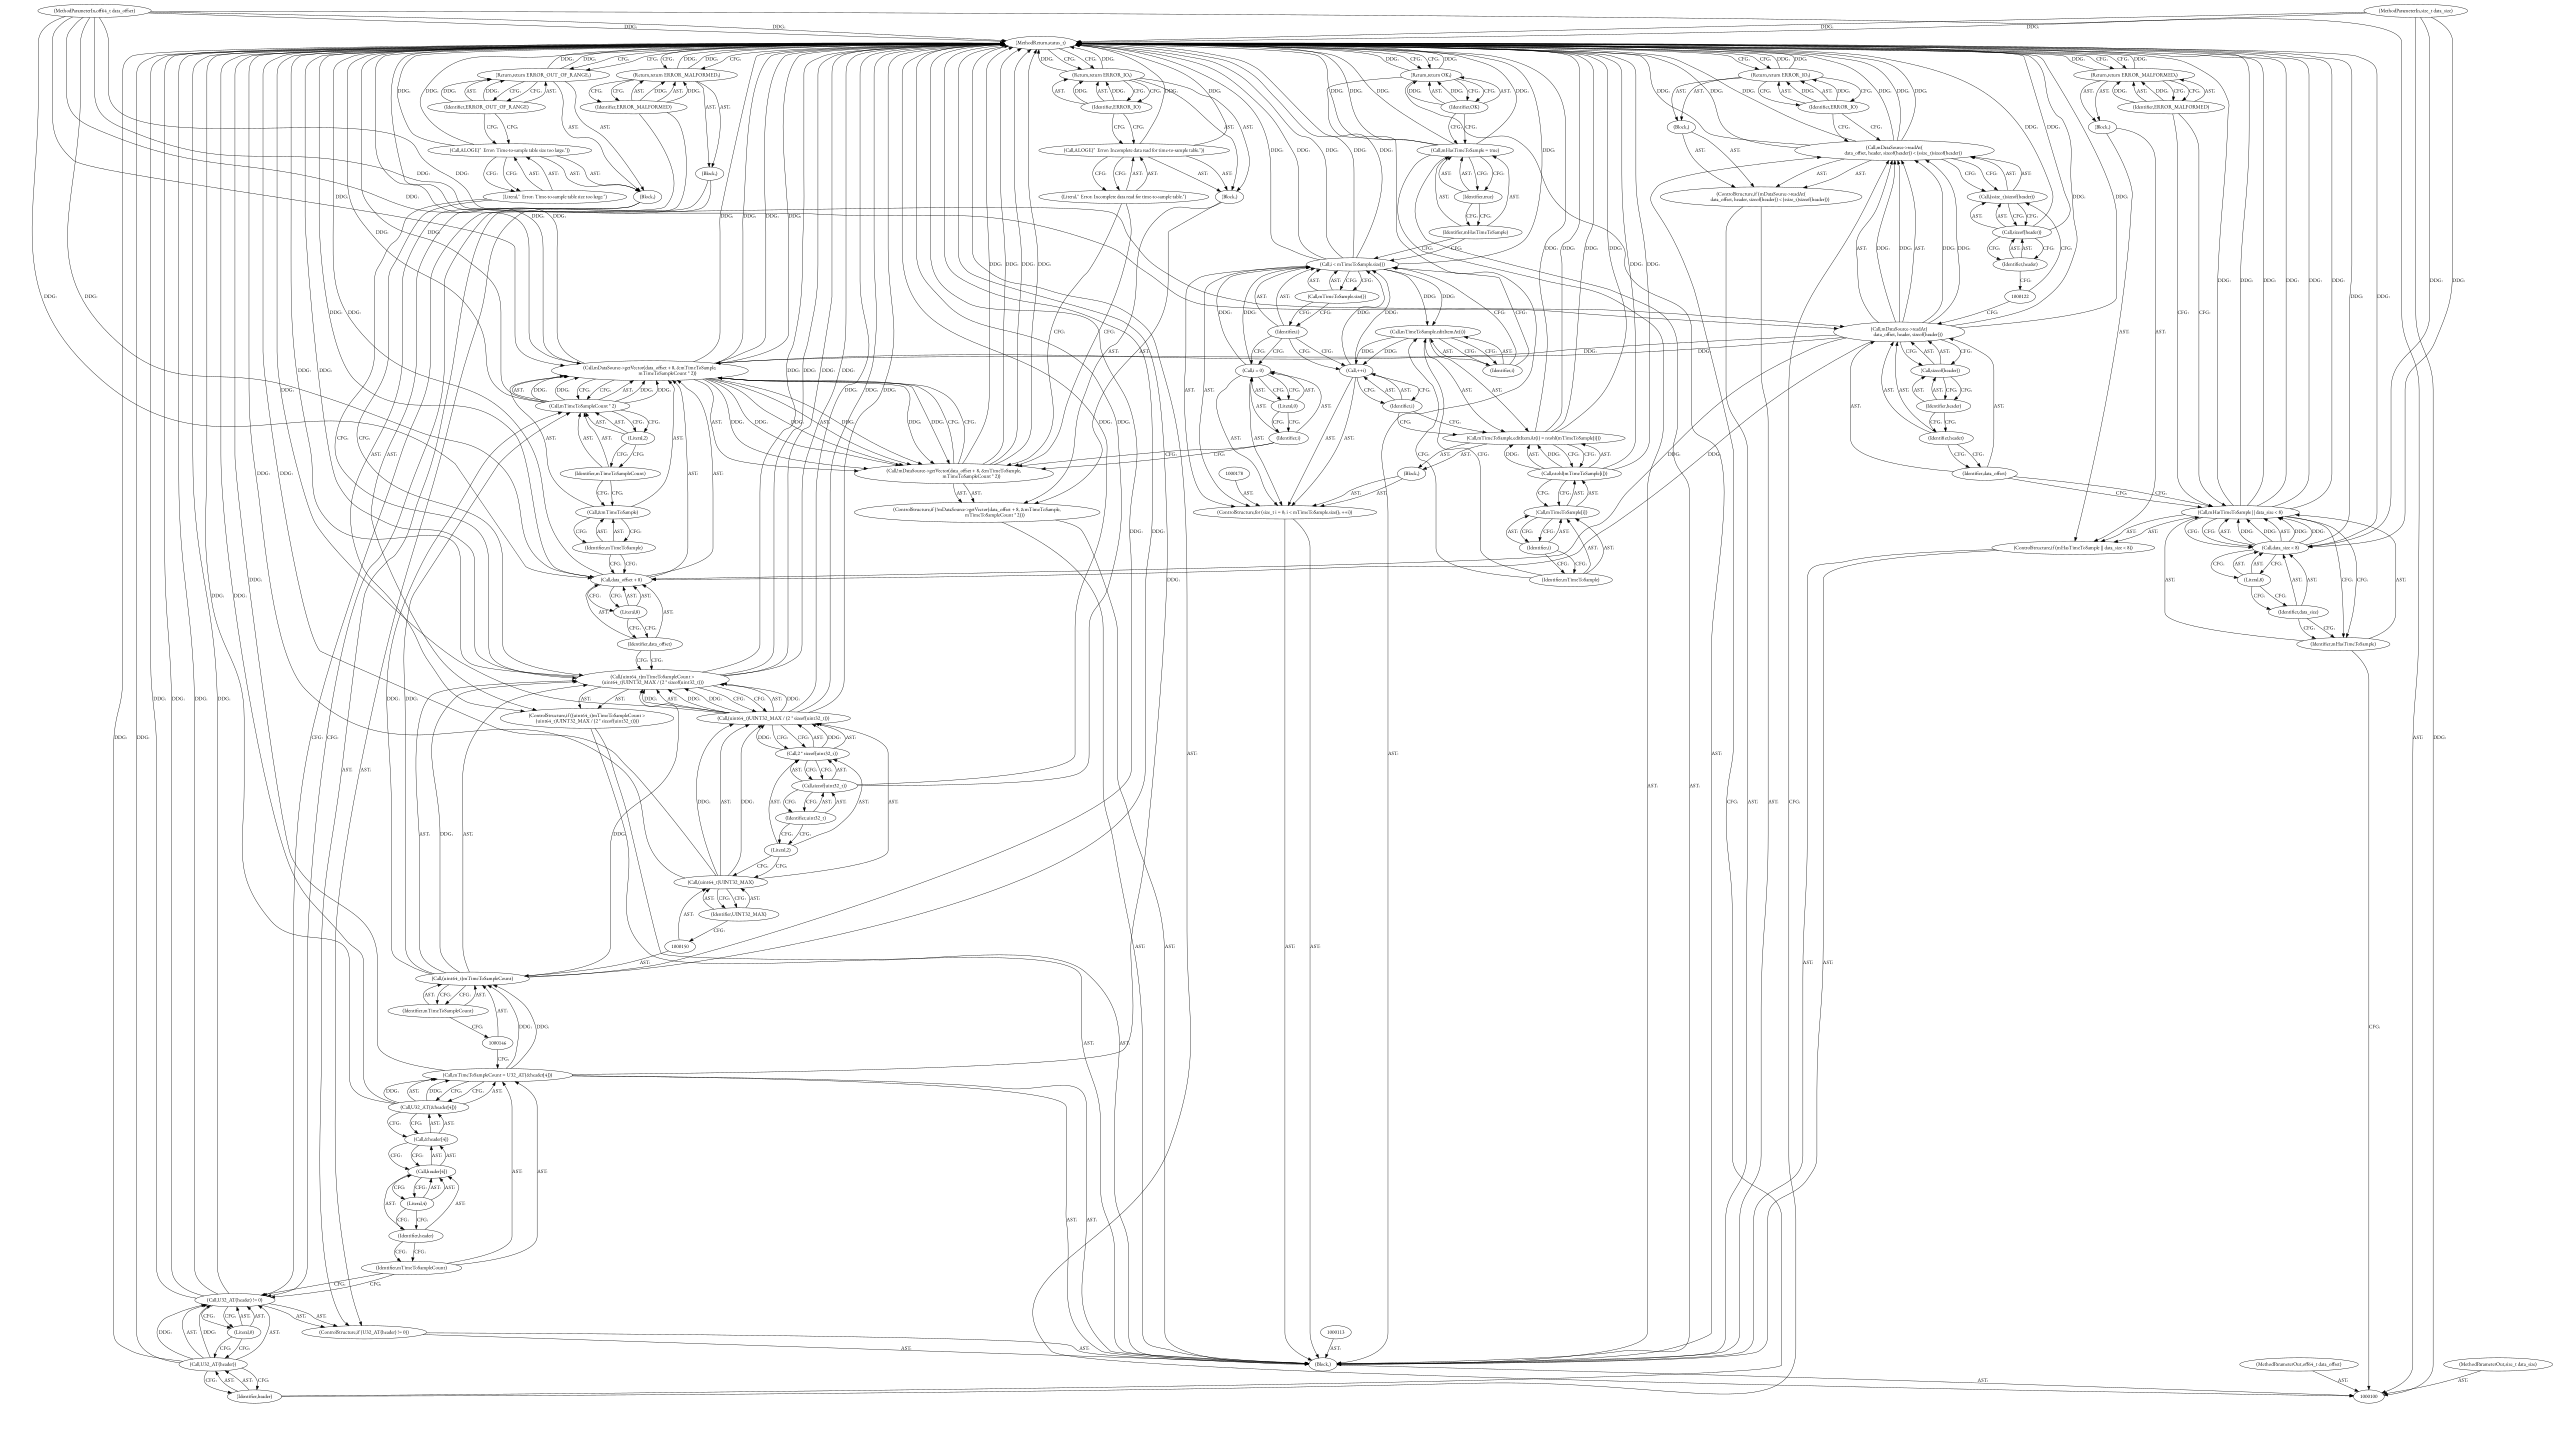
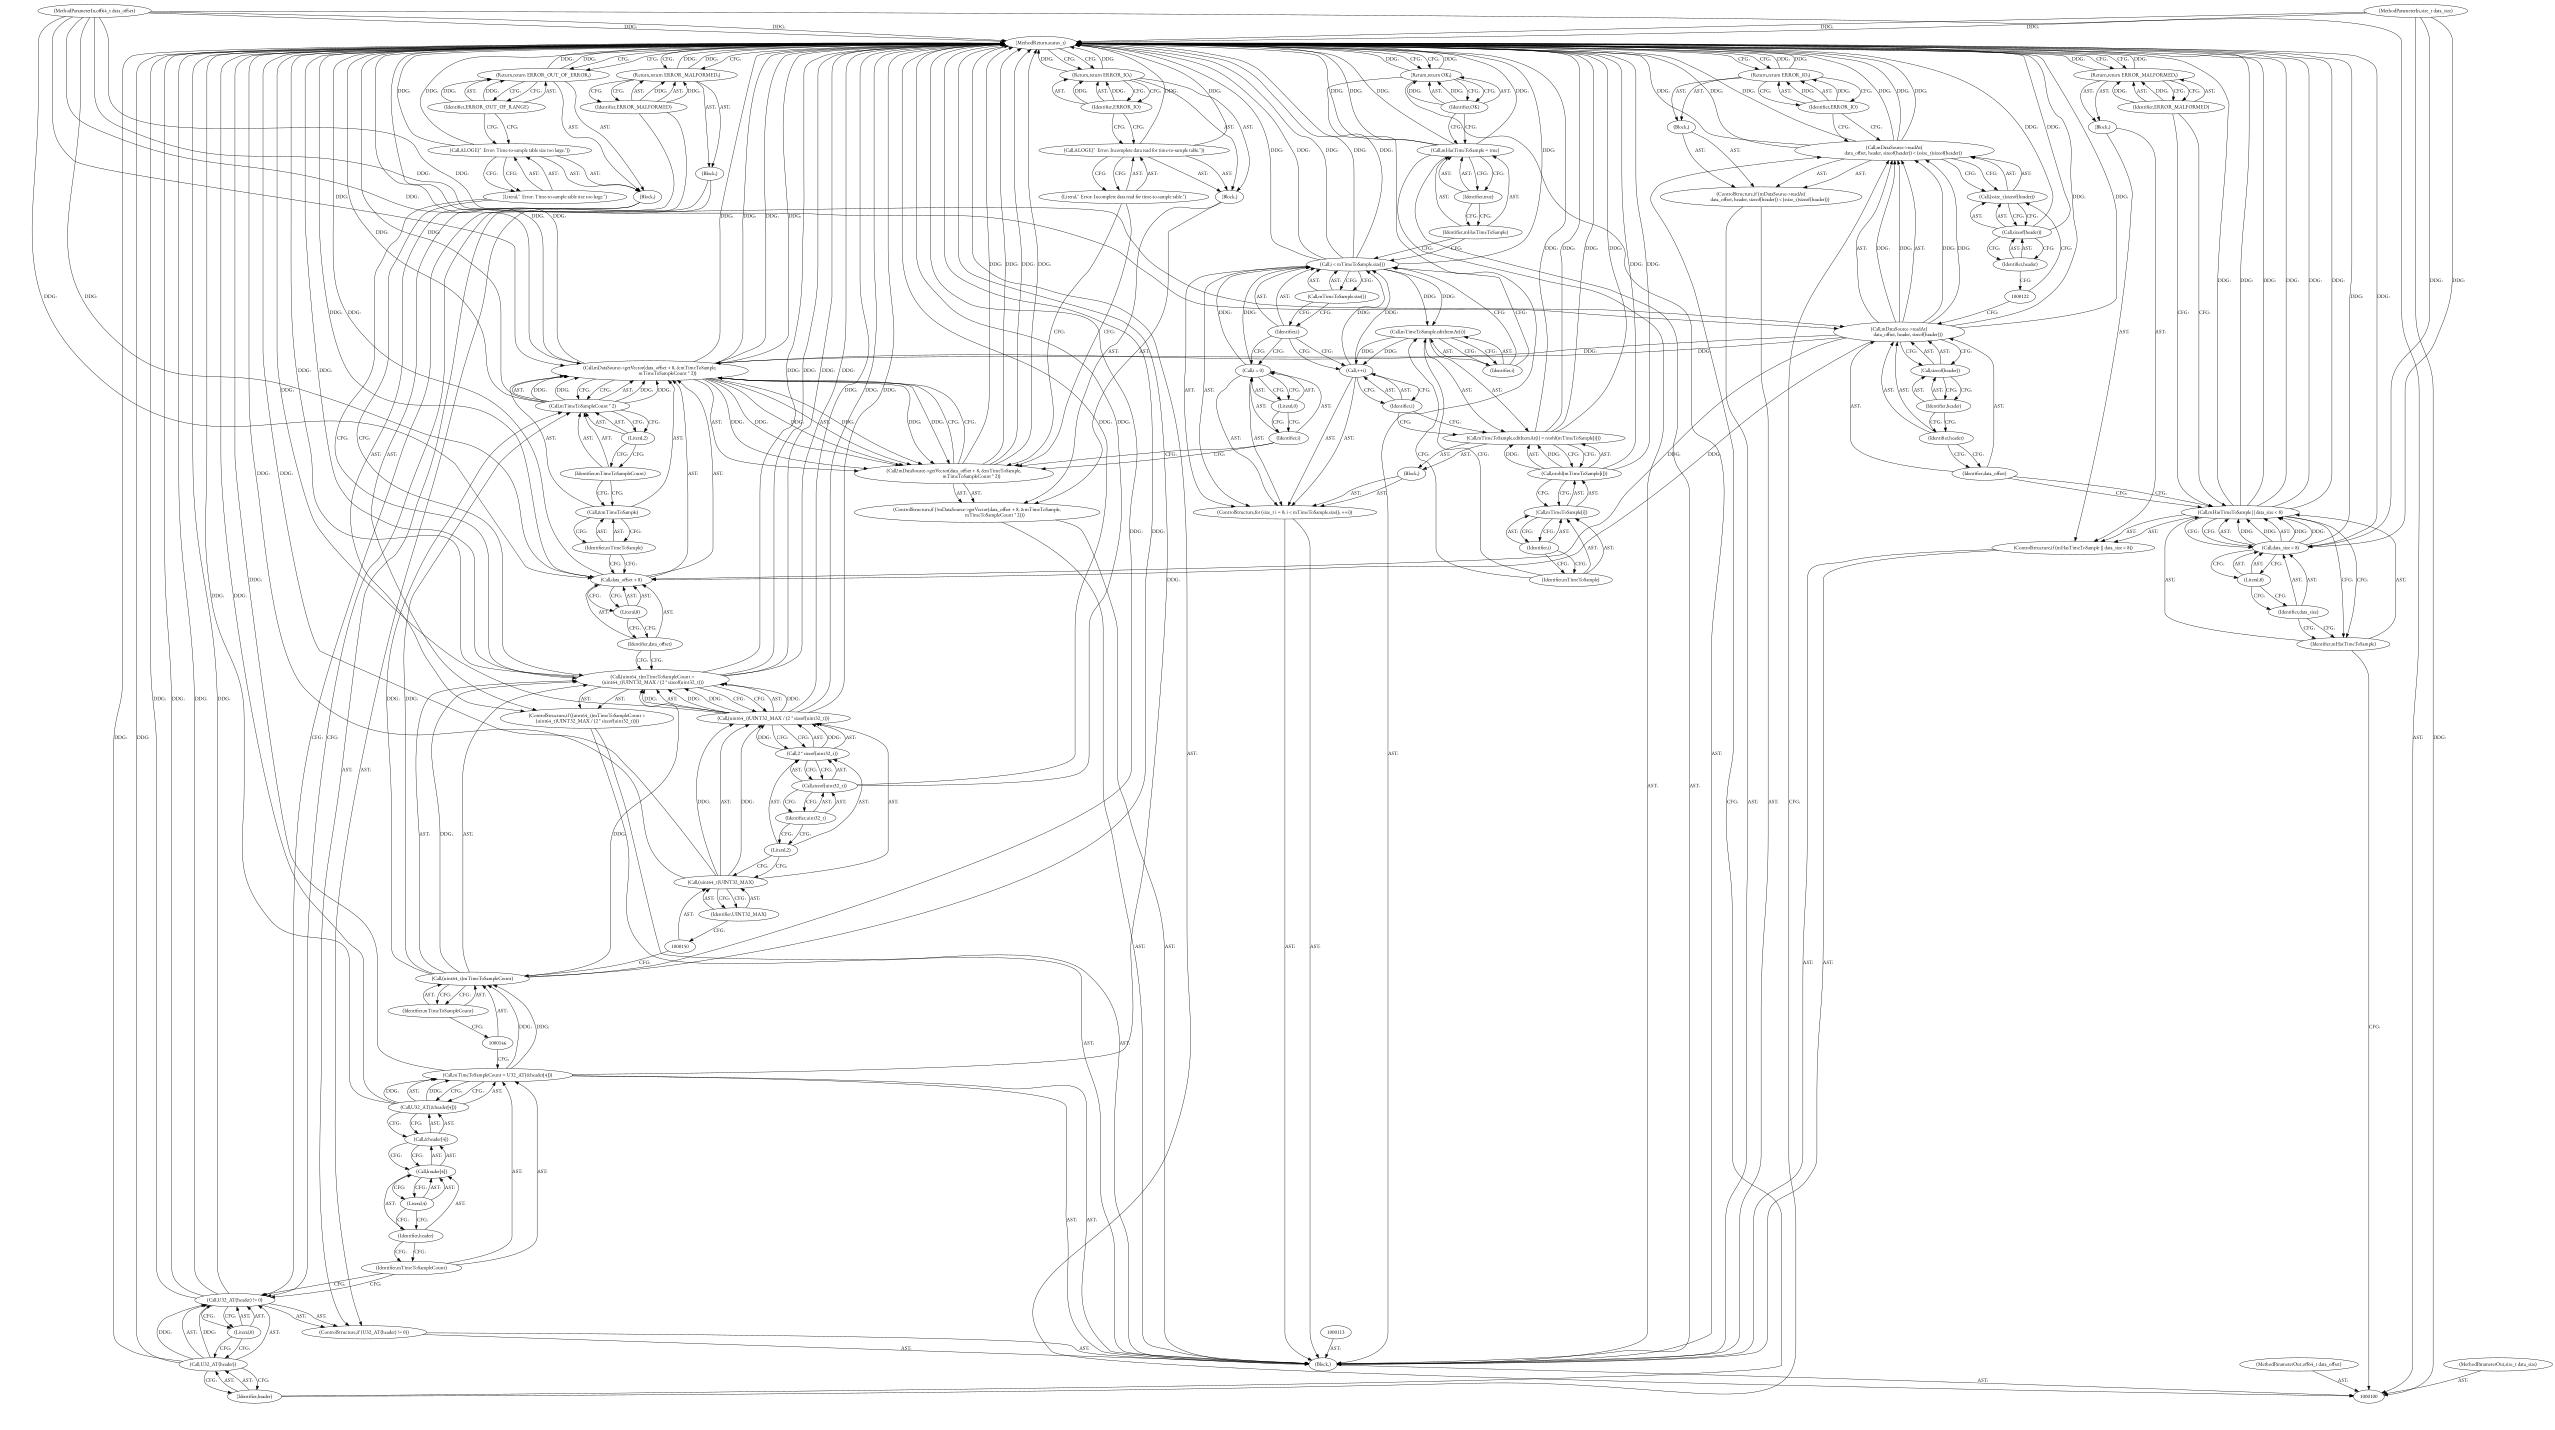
node "(Return,return ERROR_OUT_OF_RANGE;)": label "(Return,return ERROR_OUT_OF_RANGE;)" -> "(Return,return ERROR_OUT_OF_ERROR;)"
node "1000178": removed
edge "1000150" -> "(Call,(uint64_t)mTimeToSampleCount)": label "AST: " -> "CFG: "
